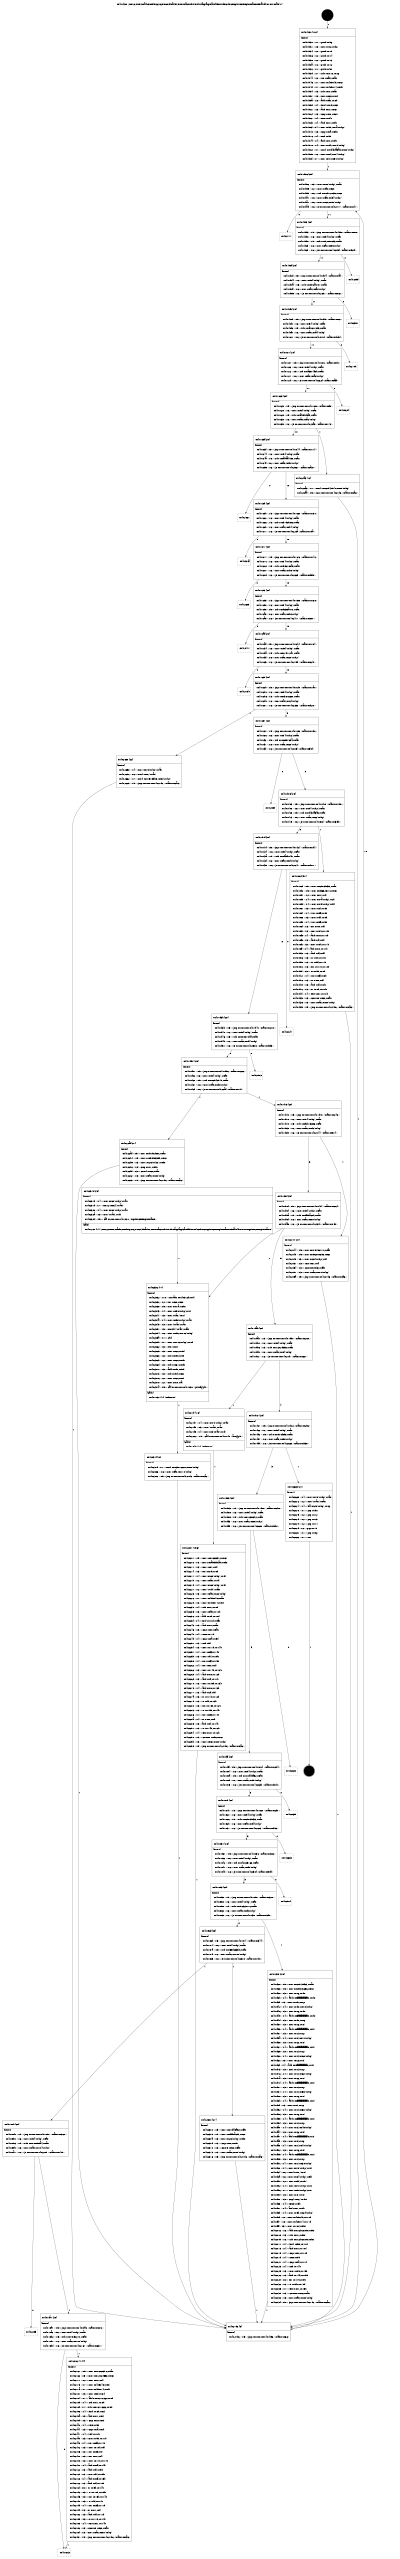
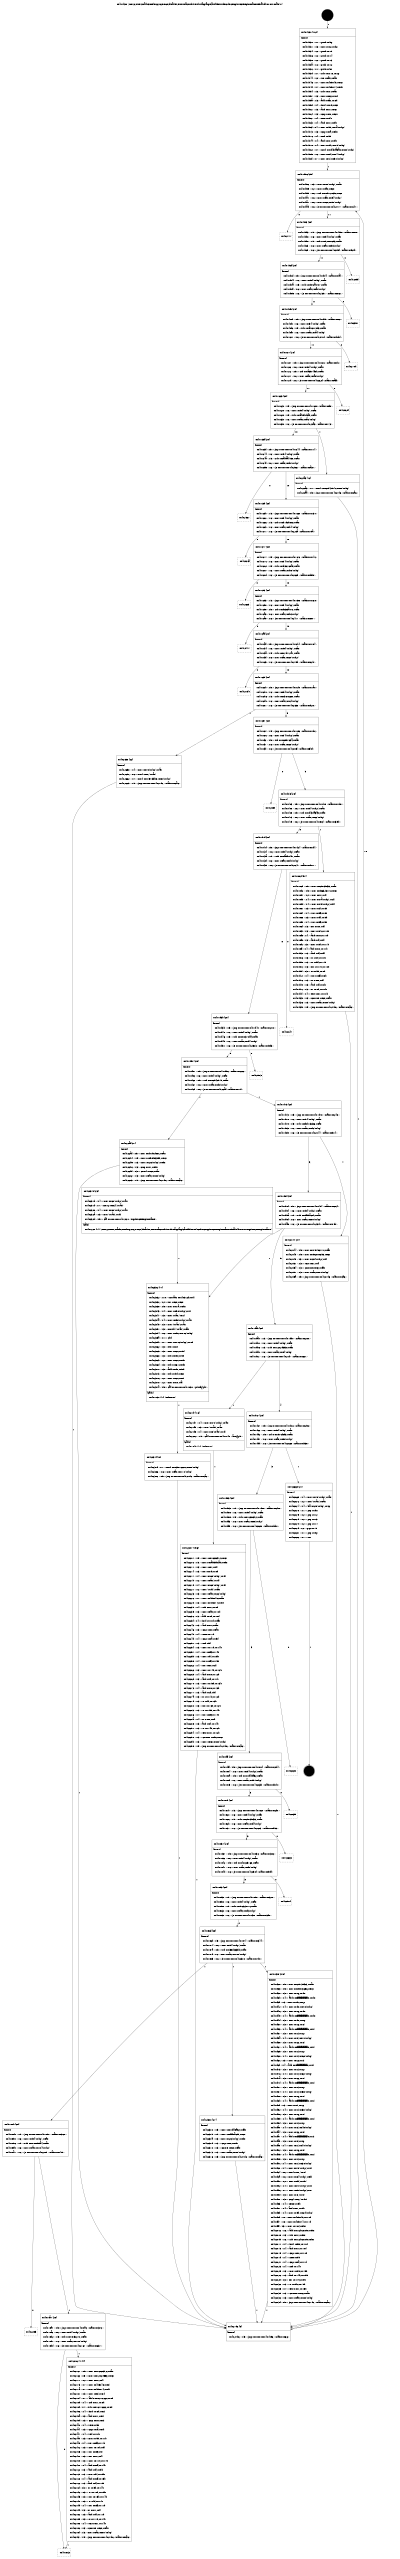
edge "0x401e53 [28]" -> "0x401f2e [278]": now "0x401e6f [28]" -> "0x401f2e [278]"
